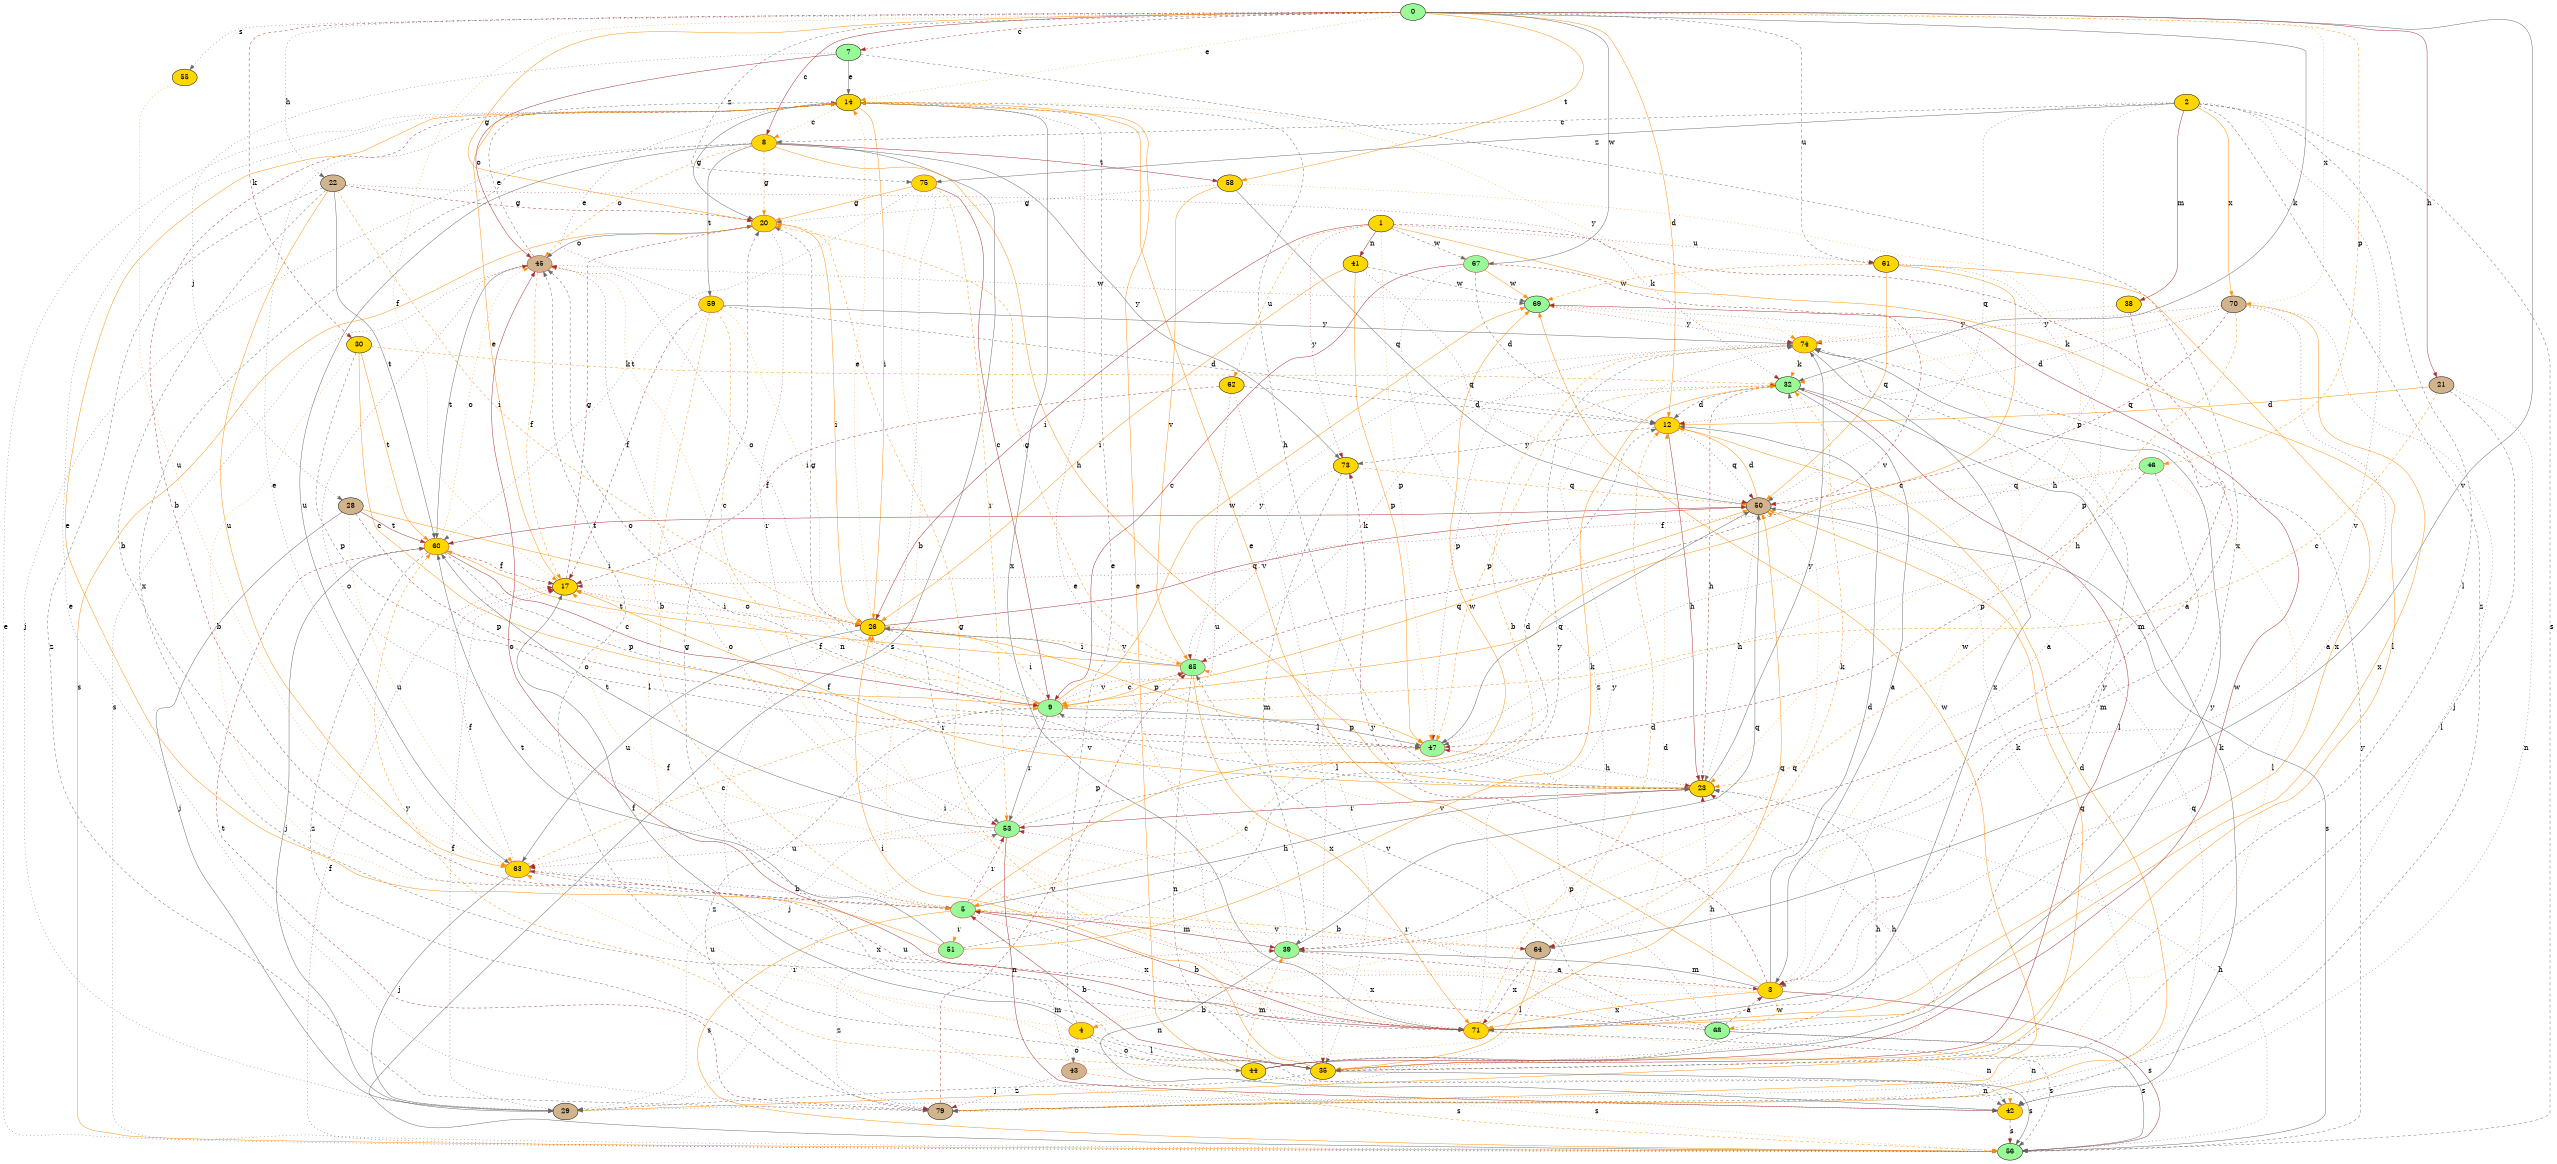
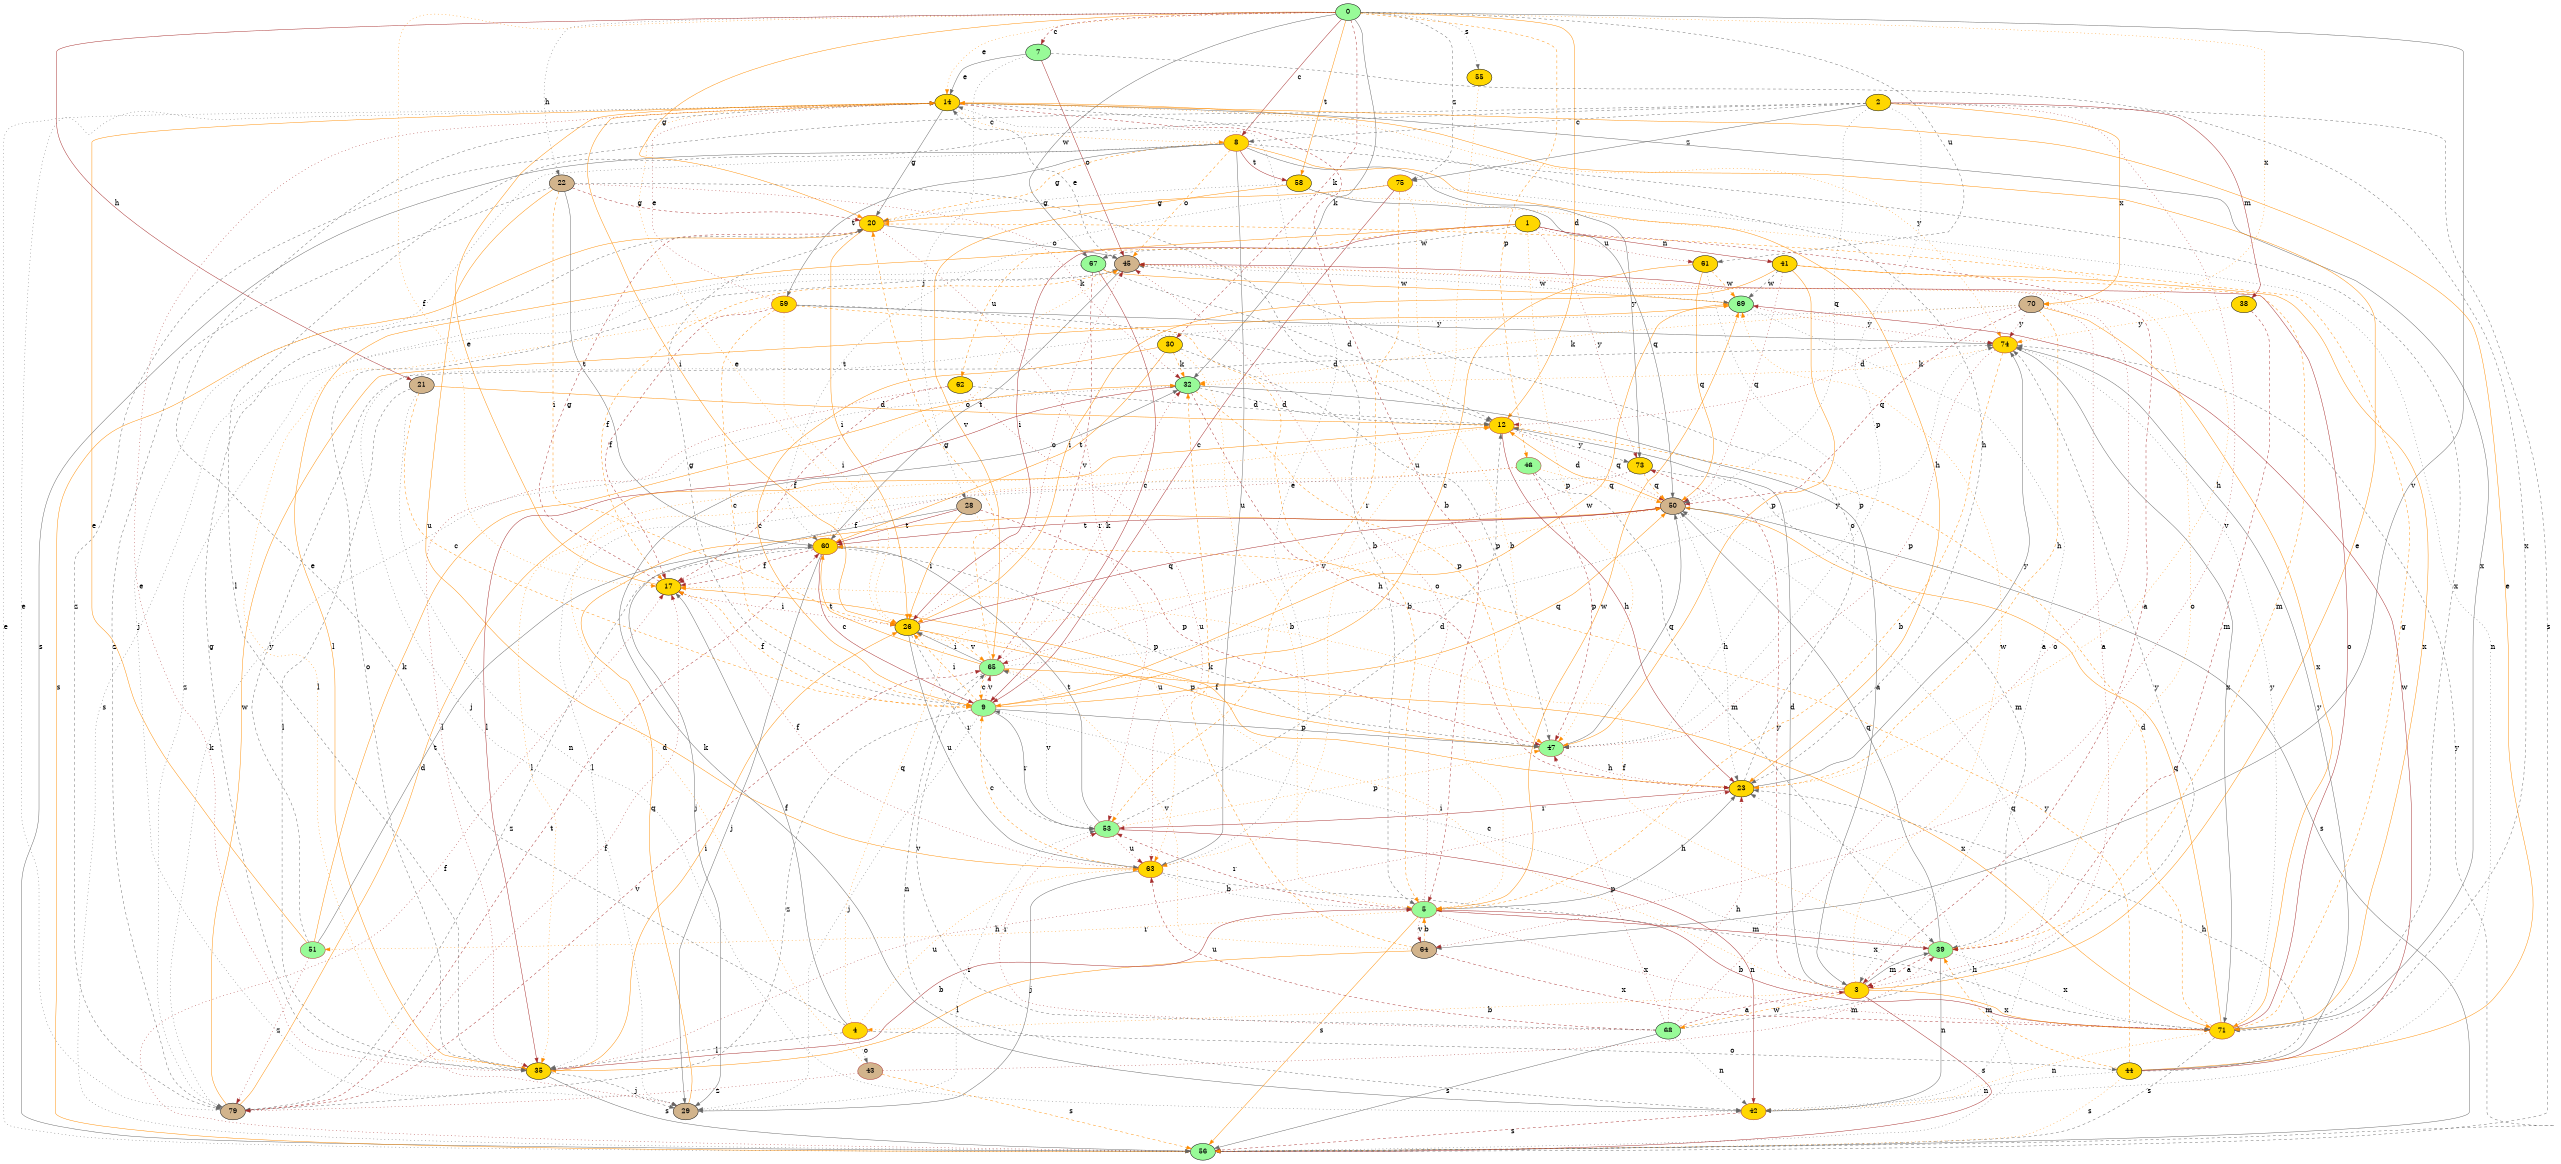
node "45": color brown -> black
node "67": color brown -> black
edge "41" -> "39": added, label "m"
edge "61" -> "71": now "41" -> "71"
